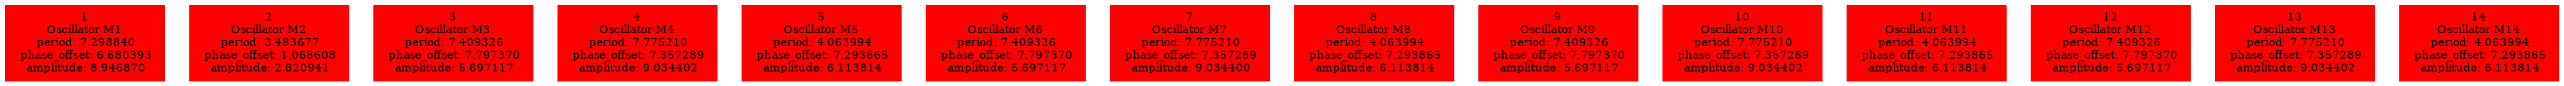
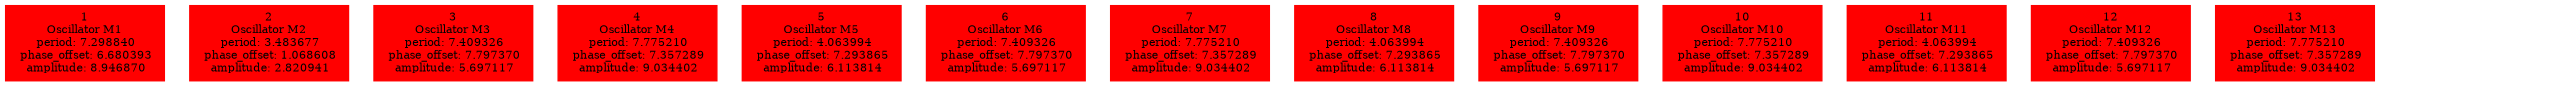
node "14": removed
node "7": text "amplitude: 9.034400" -> "amplitude: 9.034402"
